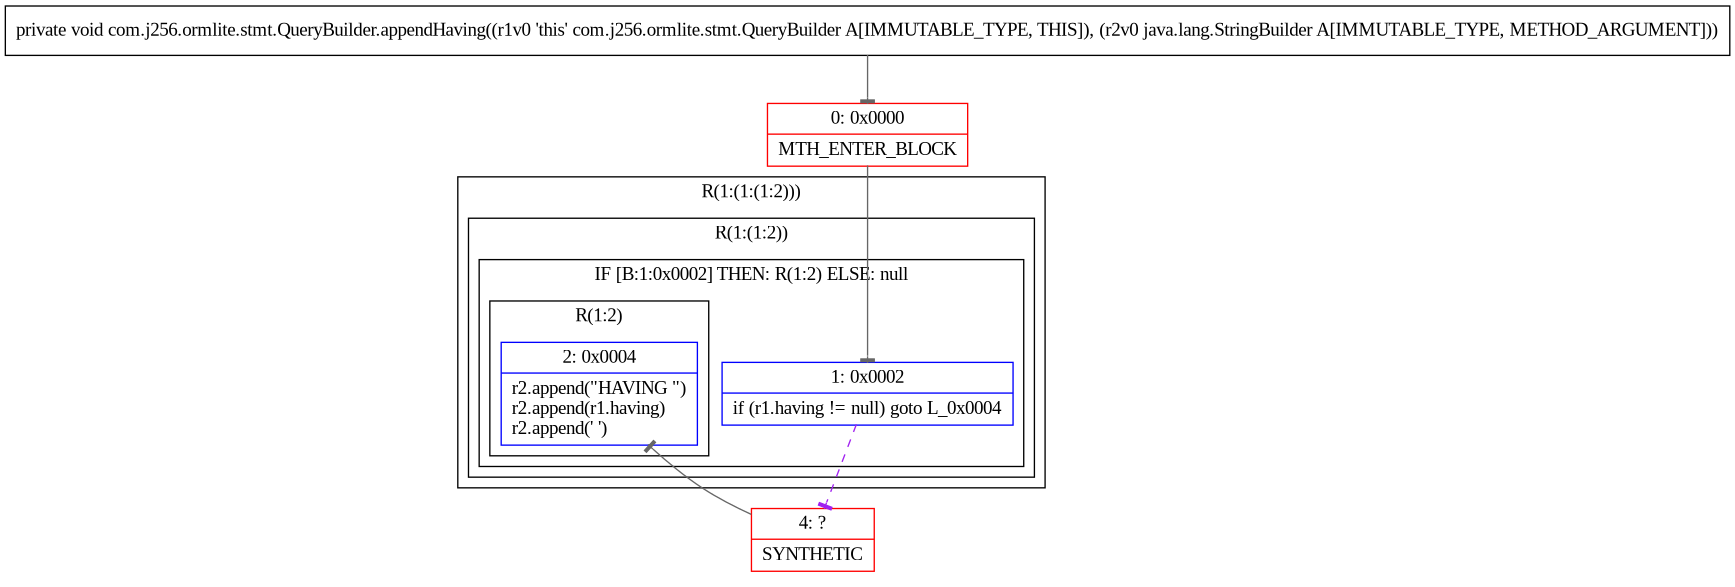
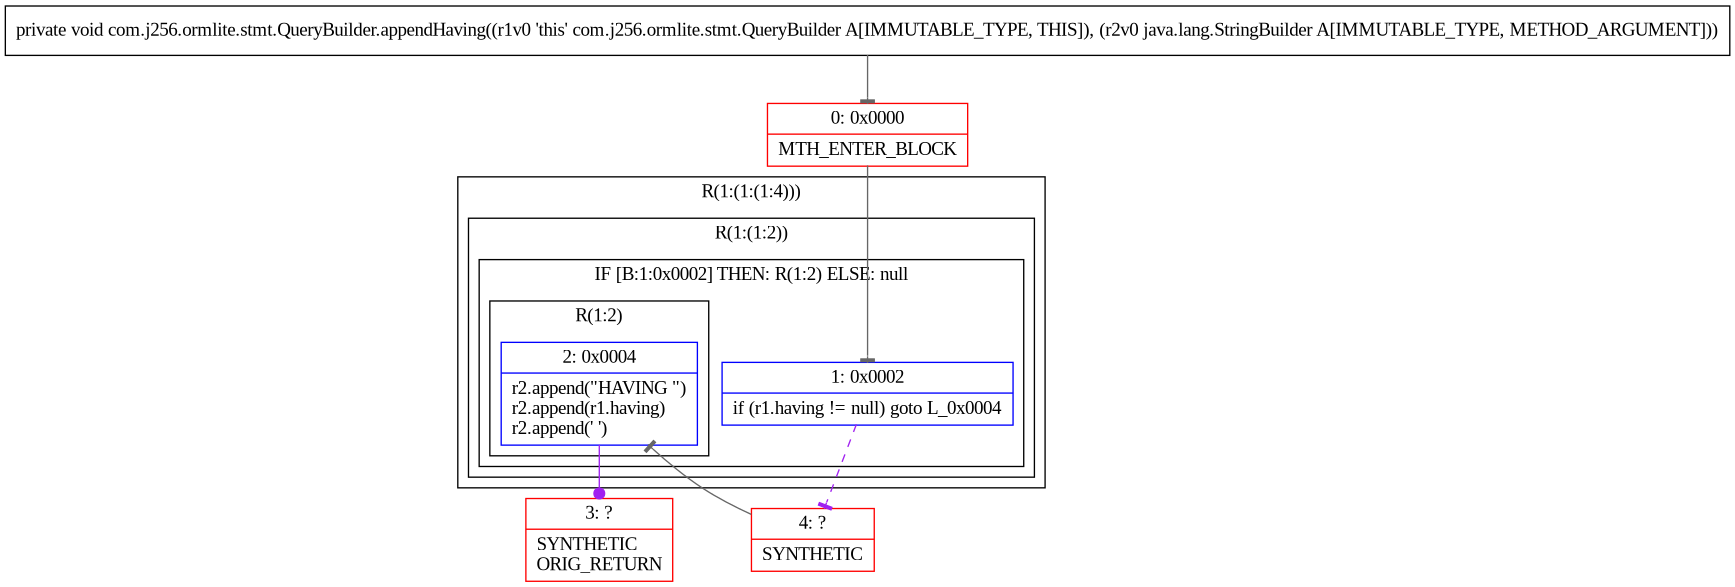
cluster "R(1:(1:(1:2)))": label "R(1:(1:(1:2)))" -> "R(1:(1:(1:4)))"
node "3: ?": added
